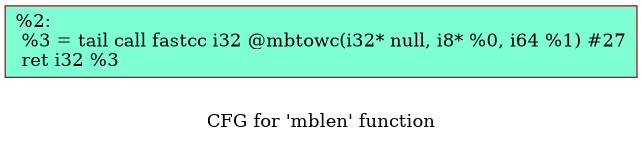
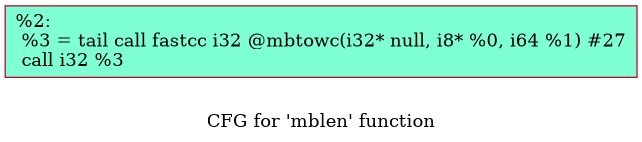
node "%2:": text "ret i32 %3" -> "call i32 %3"
